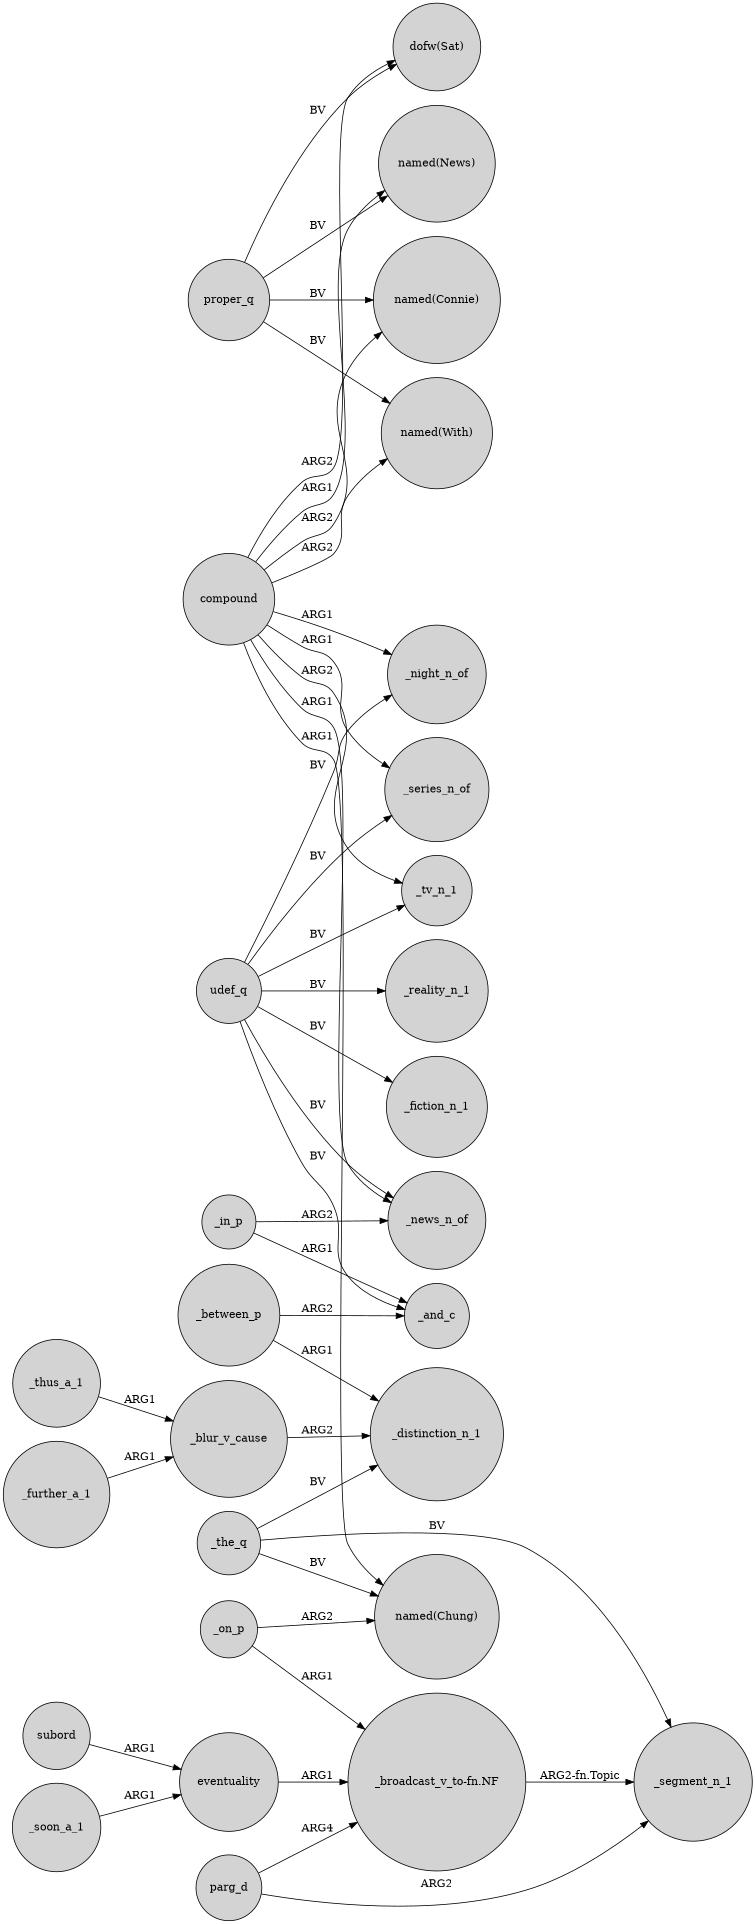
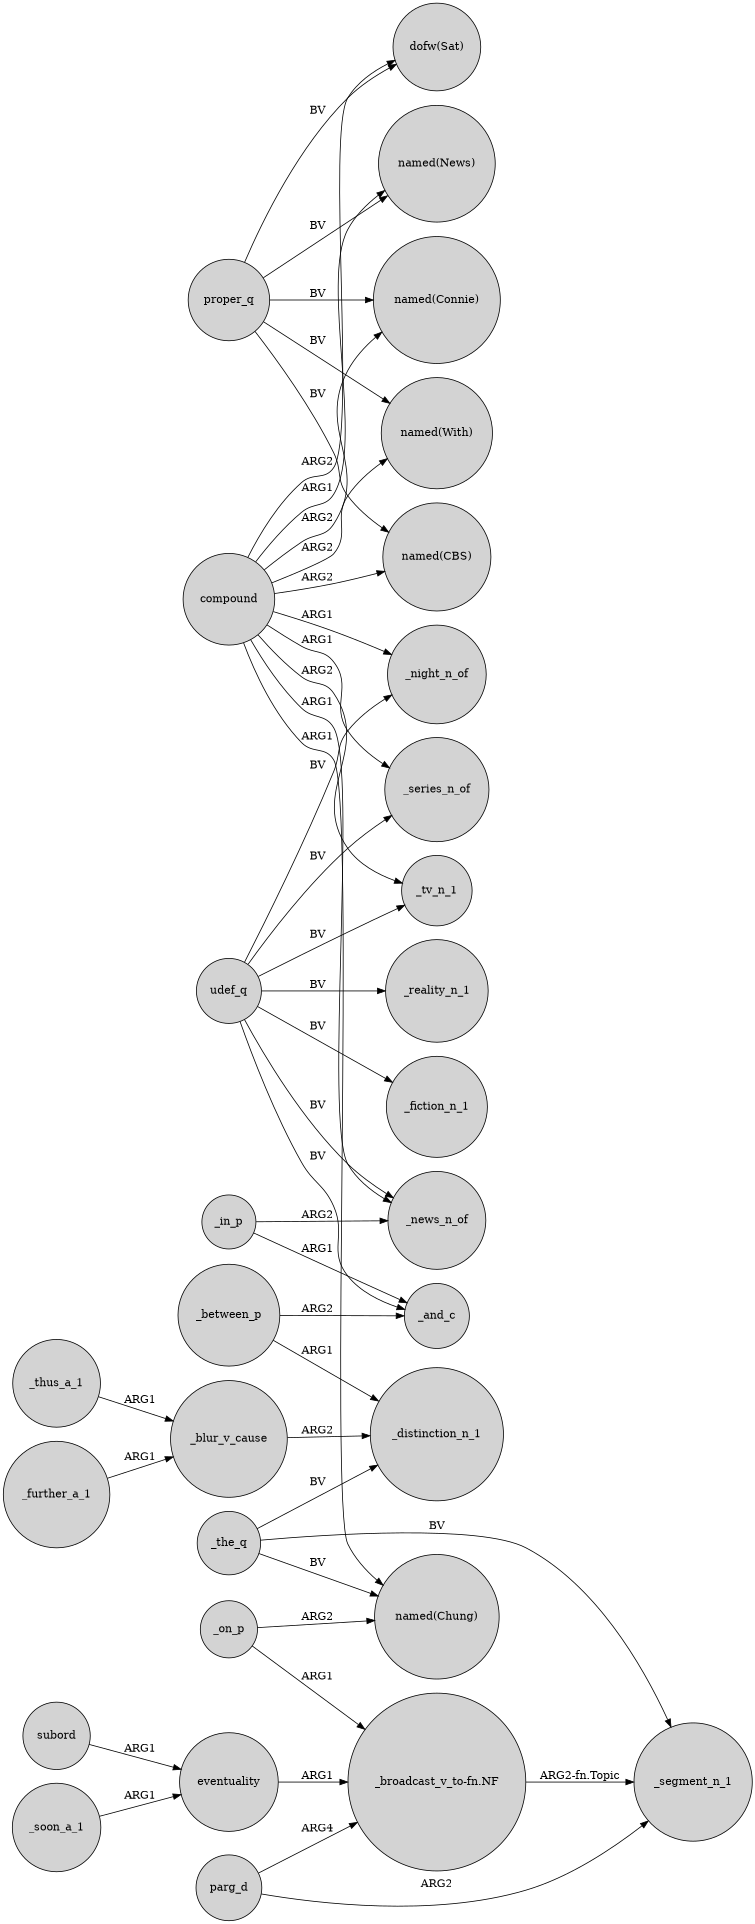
node "named(CBS)": added
